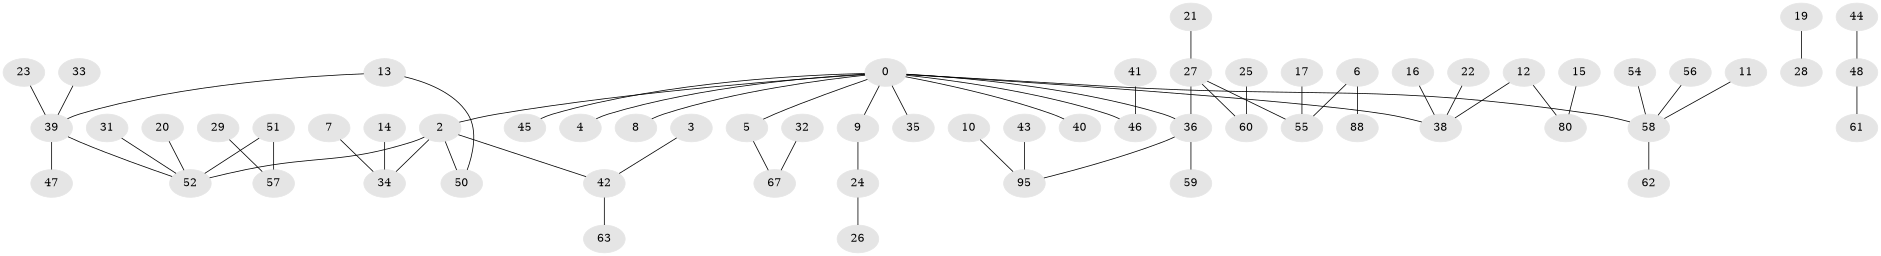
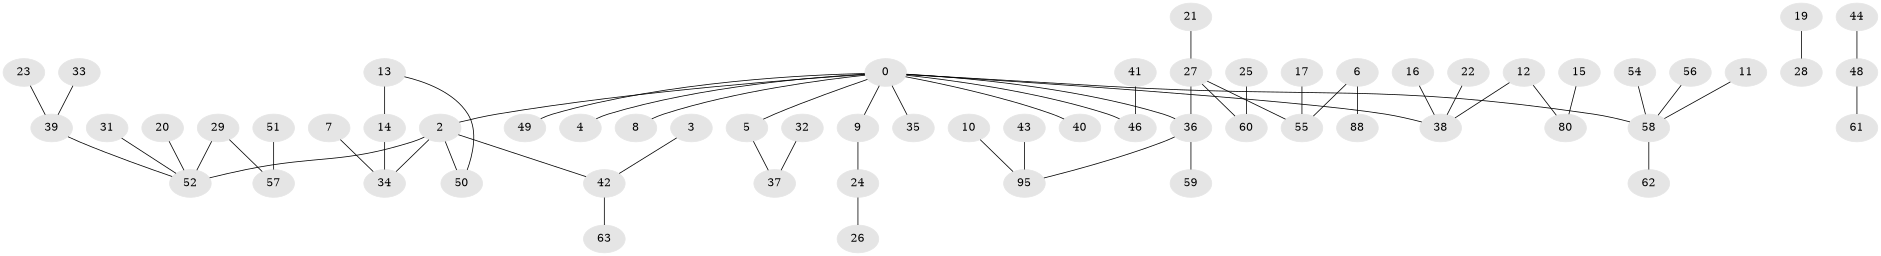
edge "13" -- "39": now "13" -- "14"
node "45": label "45" -> "49"
edge "51" -- "52": now "29" -- "52"
node "47": removed
node "67": label "67" -> "37"
